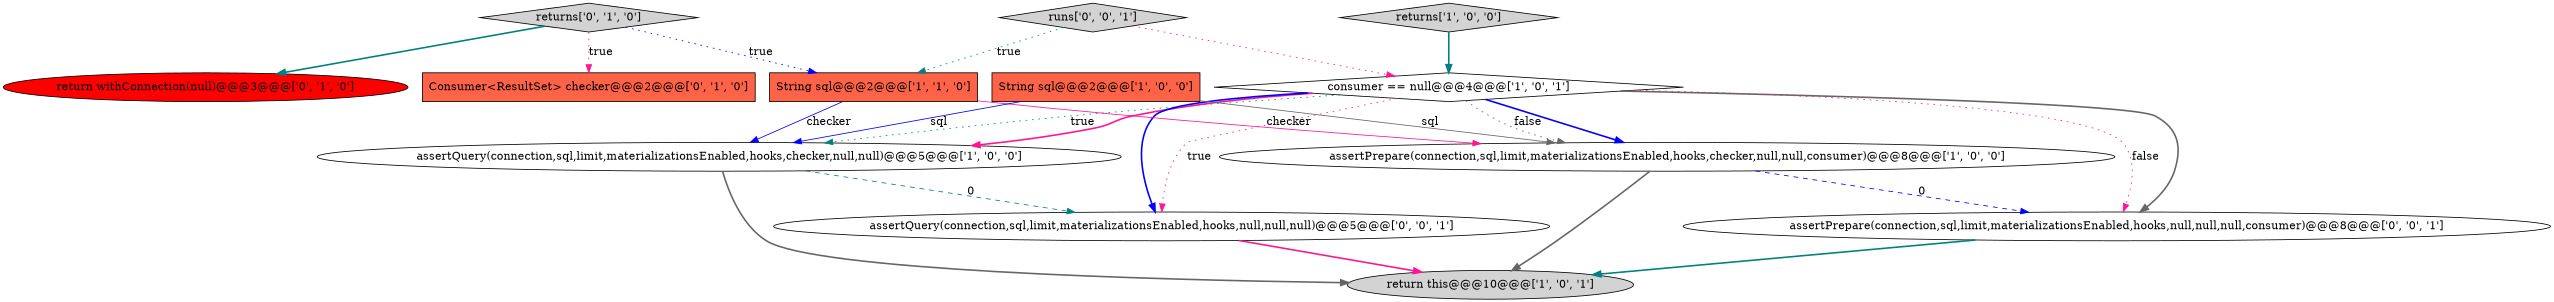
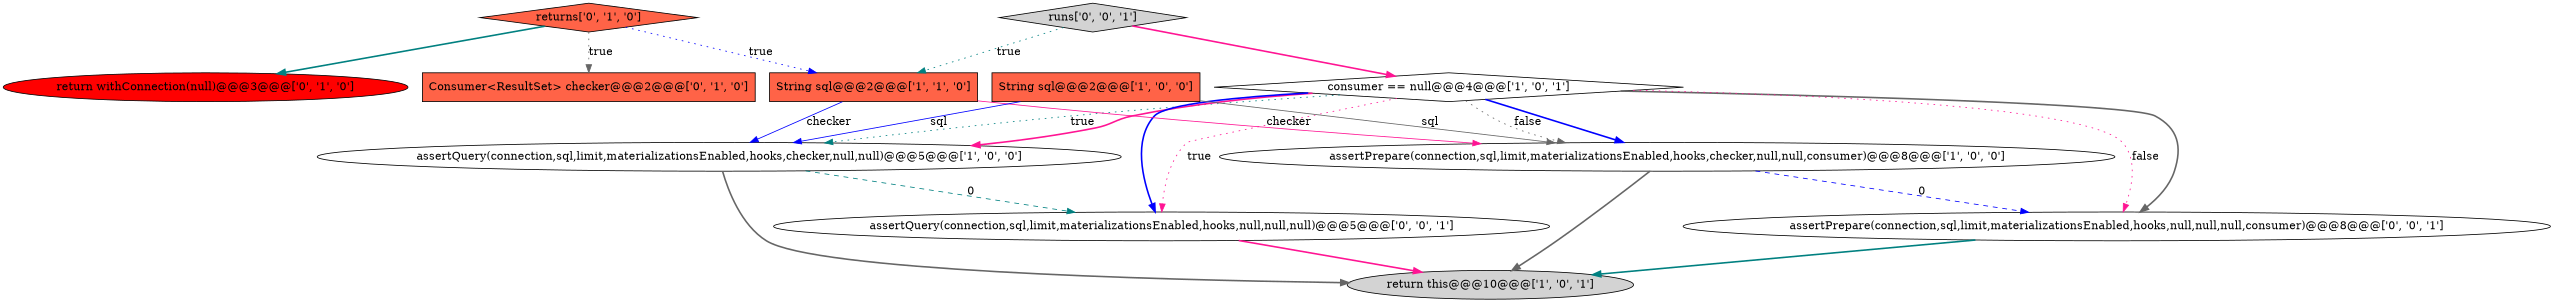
node "returns['0', '1', '0']": fillcolor lightgray -> tomato
node "returns['1', '0', '0']": removed
edge "returns['0', '1', '0']" -> "Consumer<ResultSet> checker@@@2@@@['0', '1', '0']": color deeppink -> gray40
edge "runs['0', '0', '1']" -> "consumer == null@@@4@@@['1', '0', '1']": style dotted -> bold
